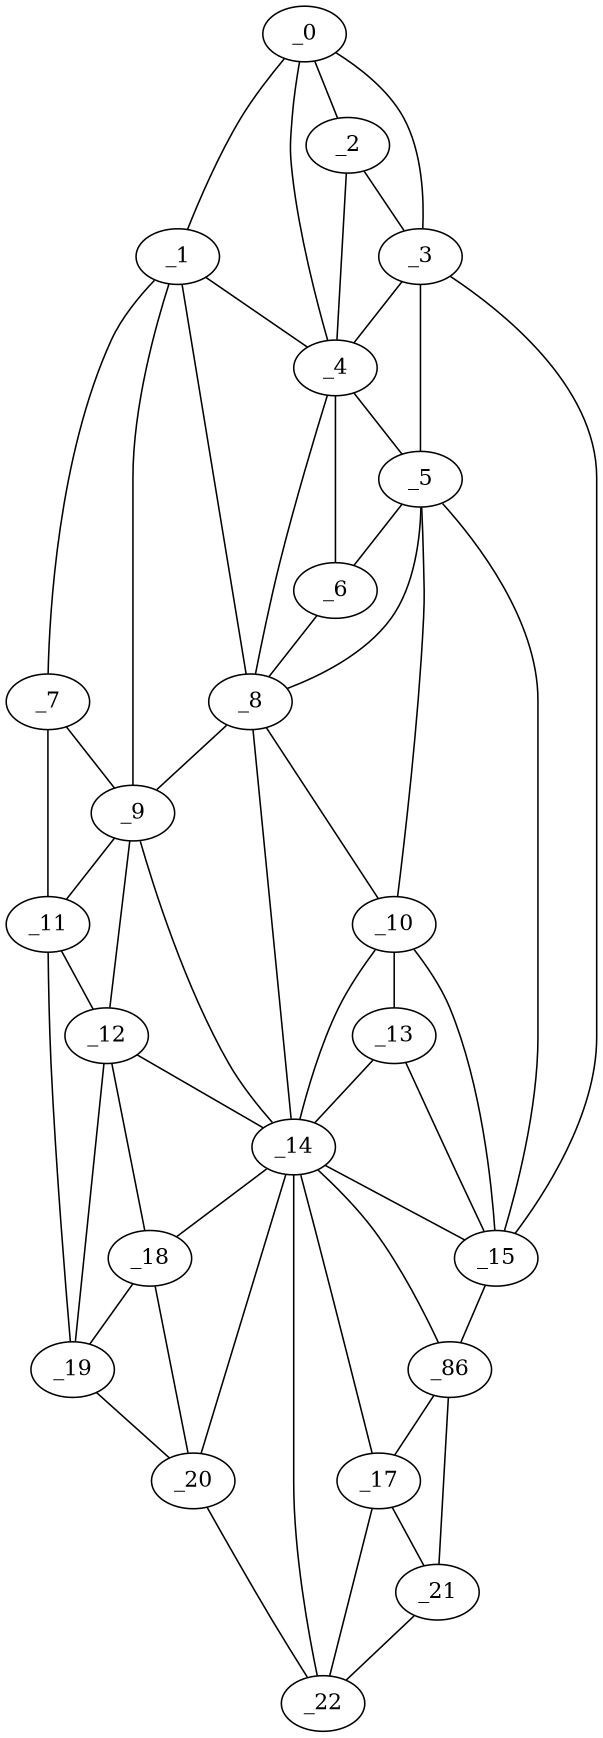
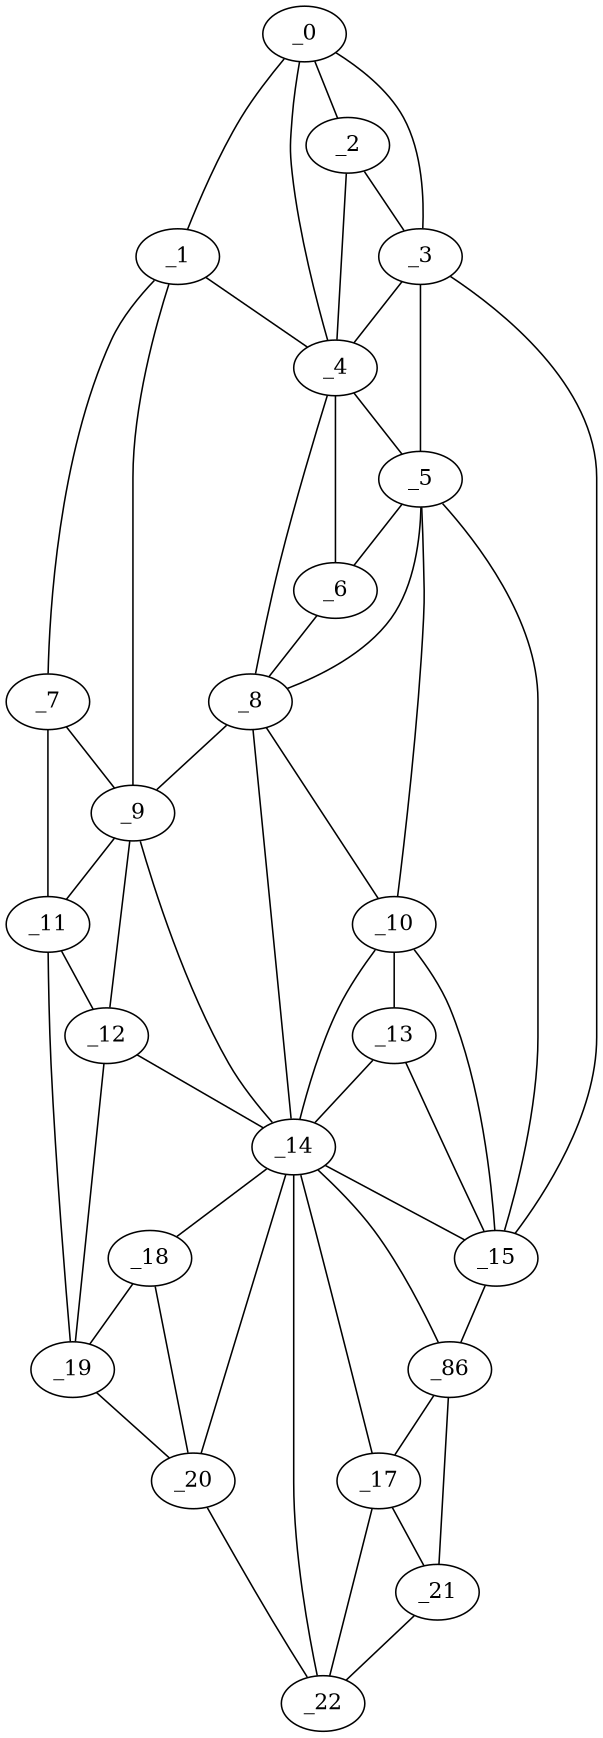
edge "_1" -- "_8": removed
edge "_12" -- "_18": removed
